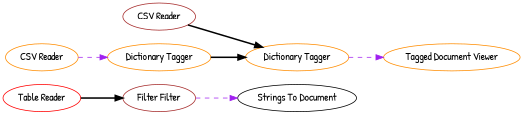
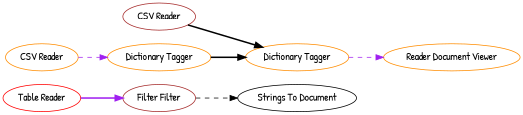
node "Tagged Document Viewer": label "Tagged Document Viewer" -> "Reader Document Viewer"
edge "Table Reader" -> "Filter Filter": color black -> purple
edge "Filter Filter" -> "Strings To Document": color purple -> black
